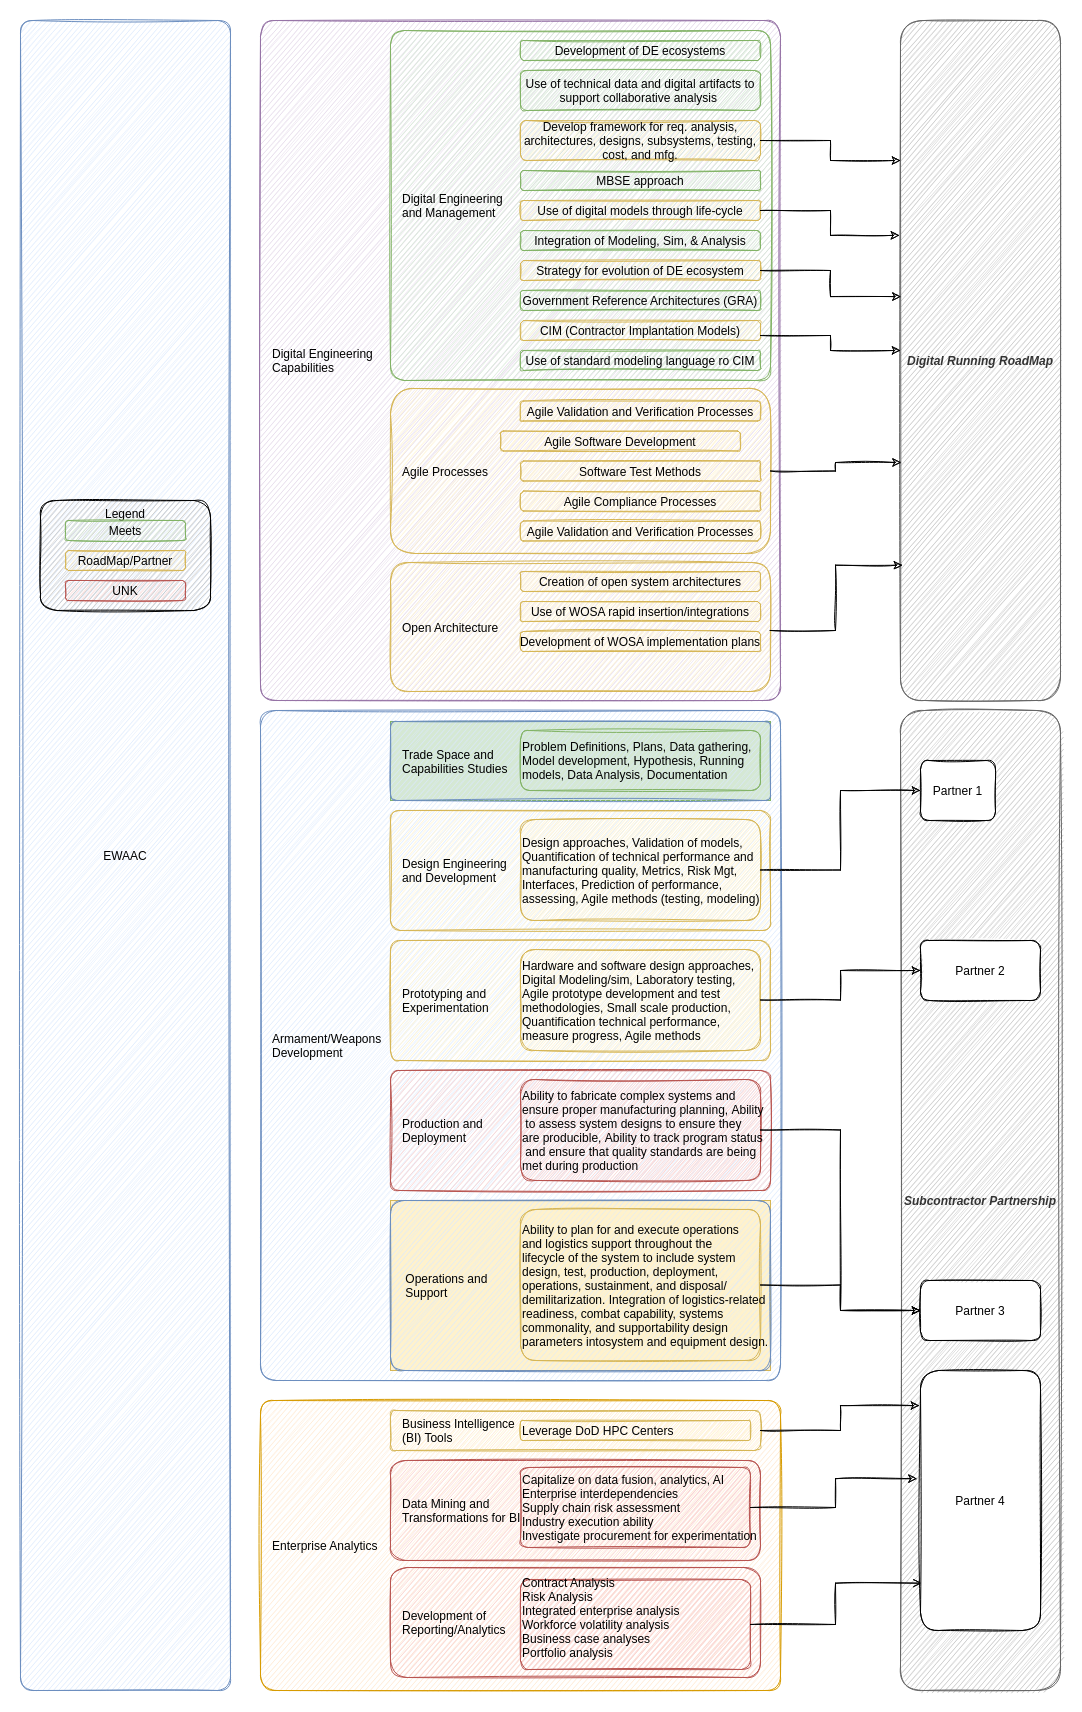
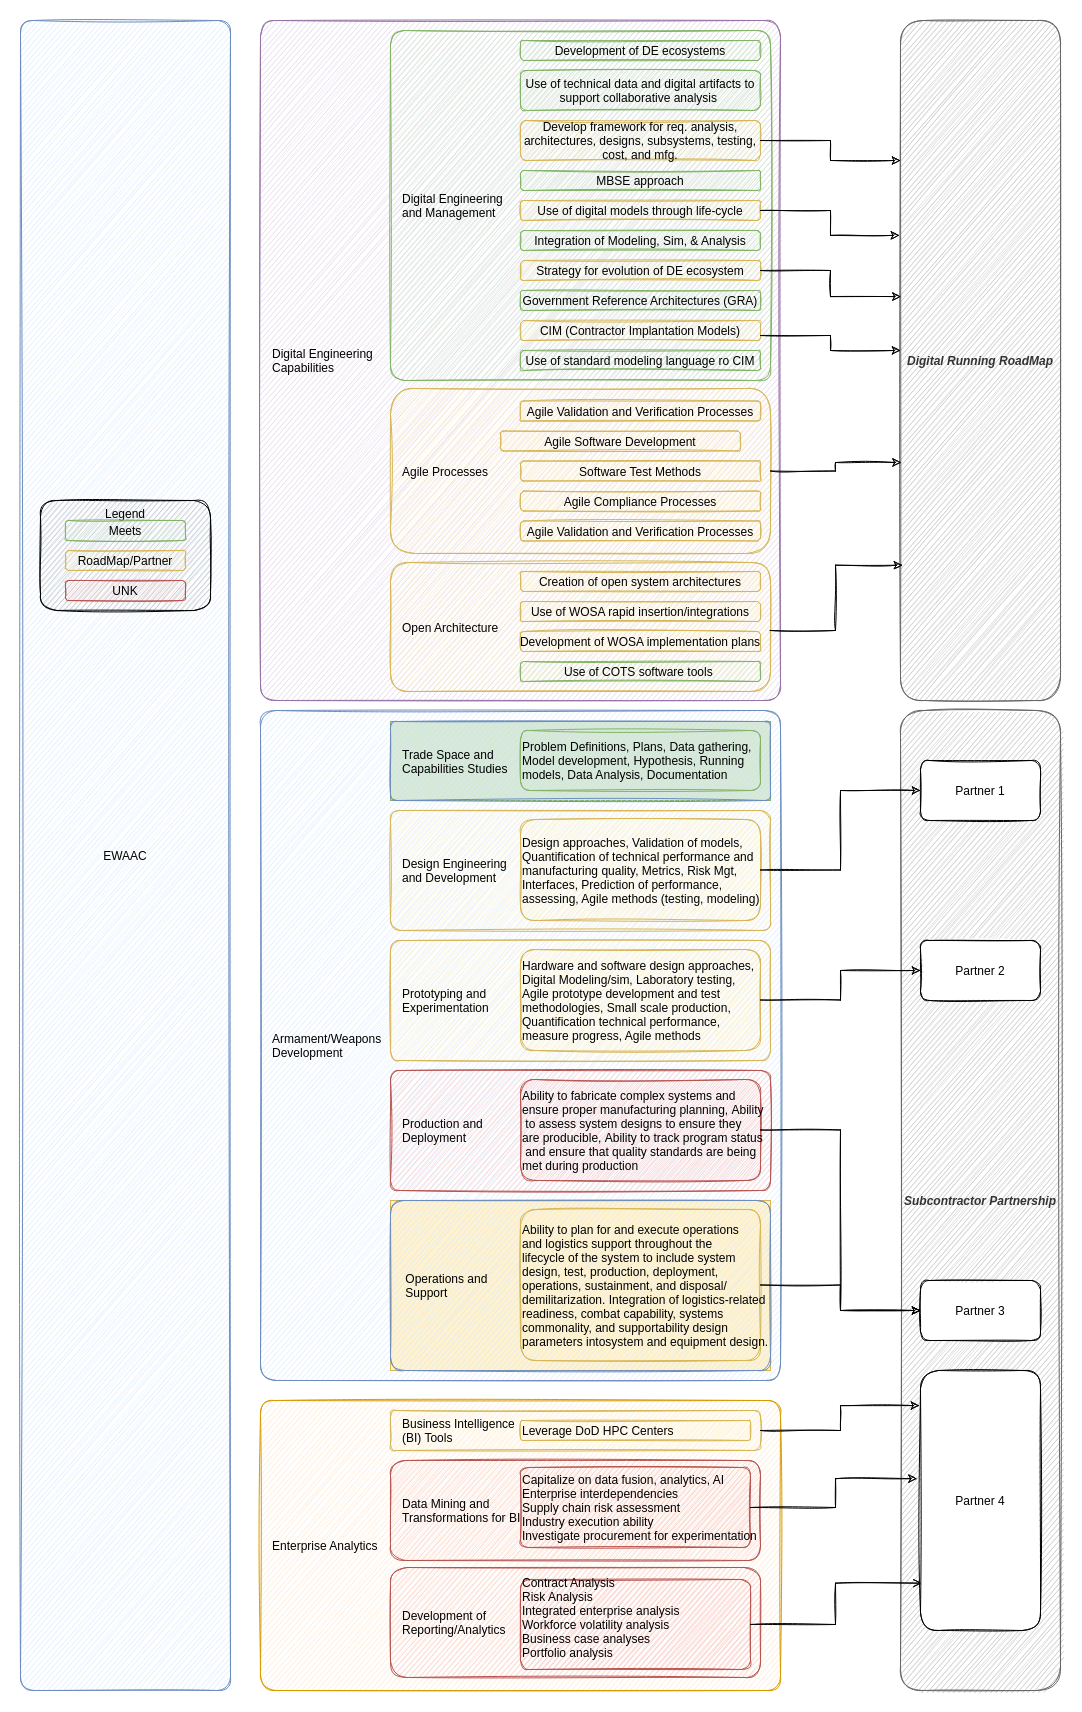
node "Use of COTS software tools": added
node "Partner 1": size 75x60 -> 120x60
